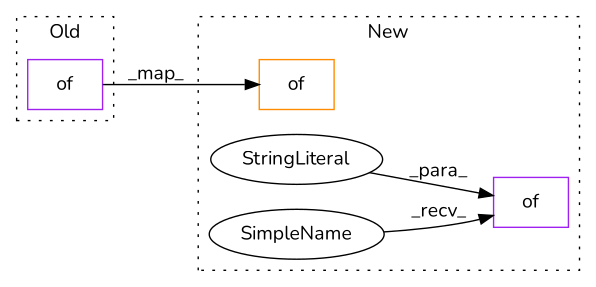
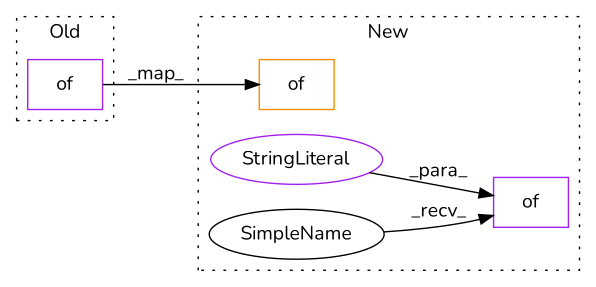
node "StringLiteral": color black -> purple
